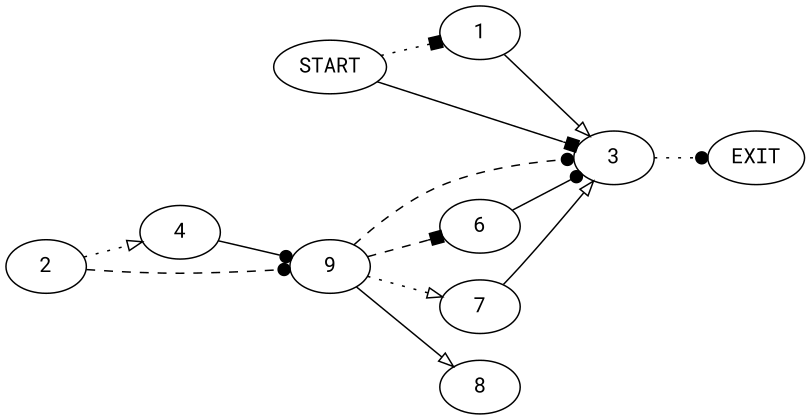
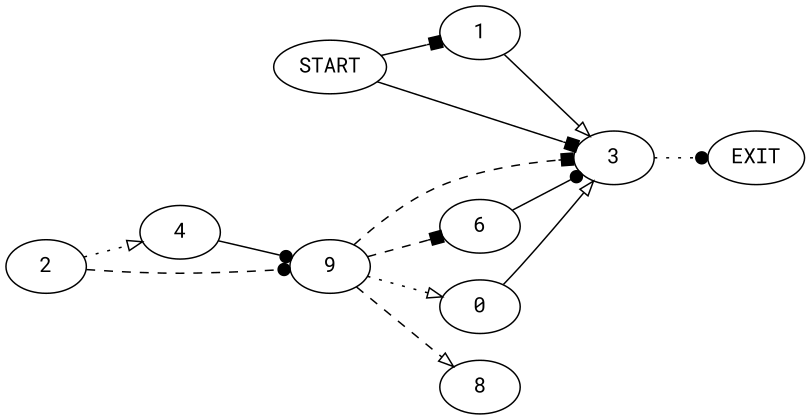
edge "START" -> "1": style dotted -> solid
edge "9" -> "3": arrowhead dot -> box
node "7": label "7" -> "0"
edge "9" -> "8": style solid -> dashed
